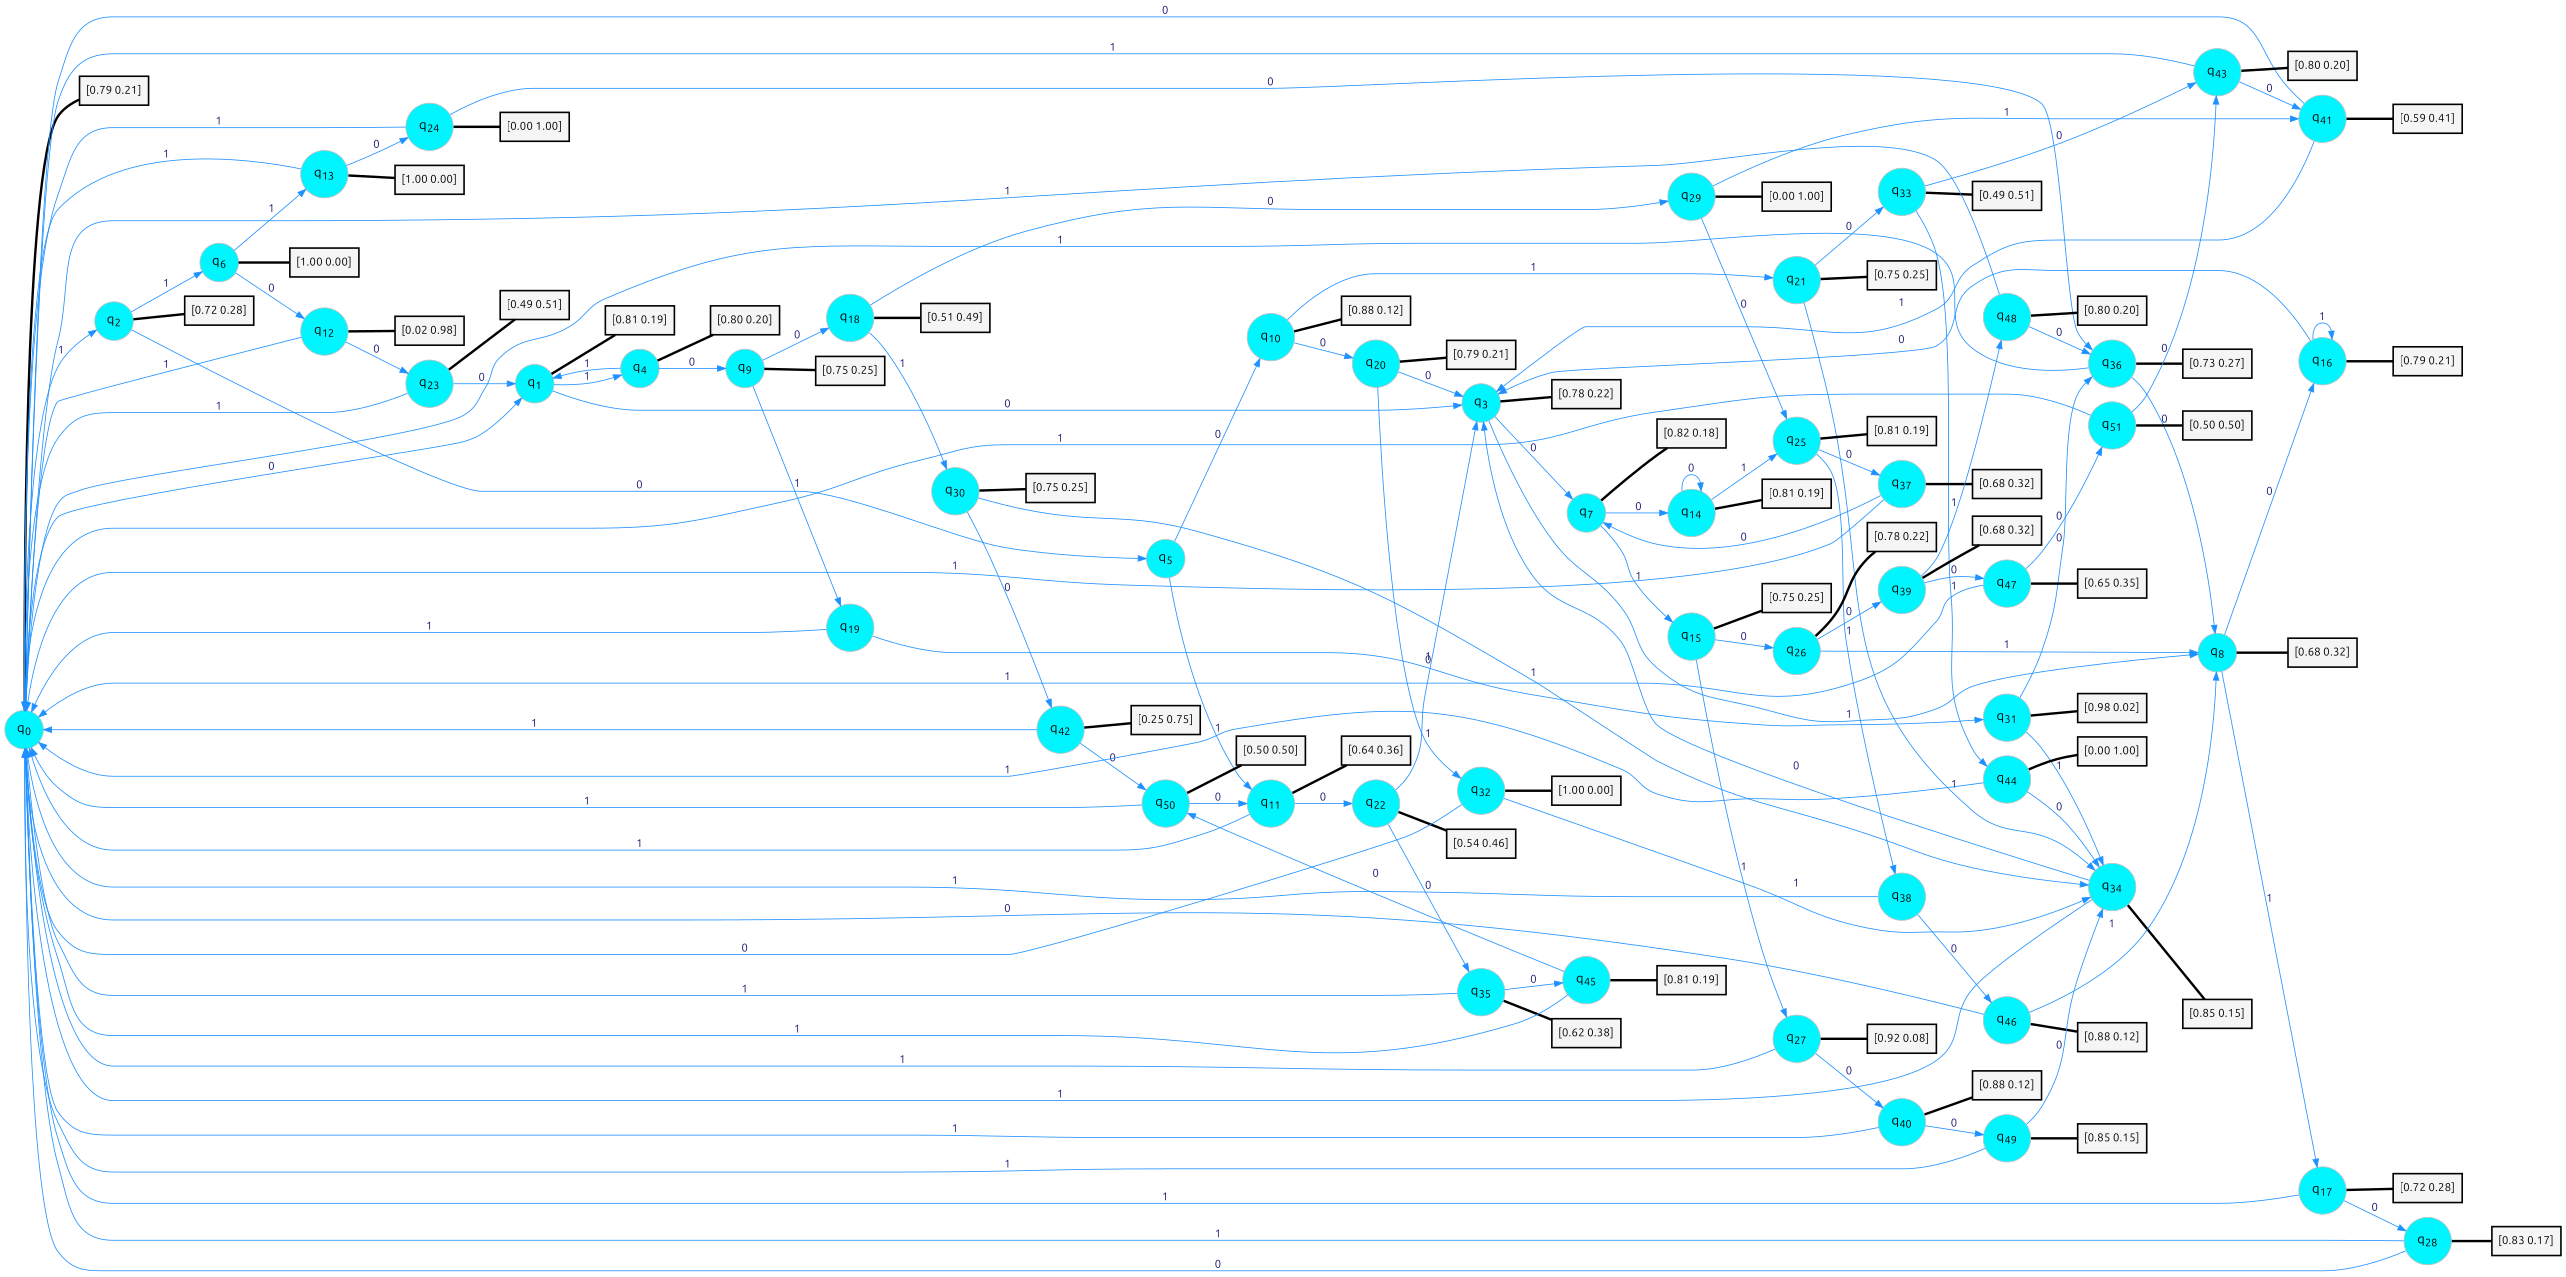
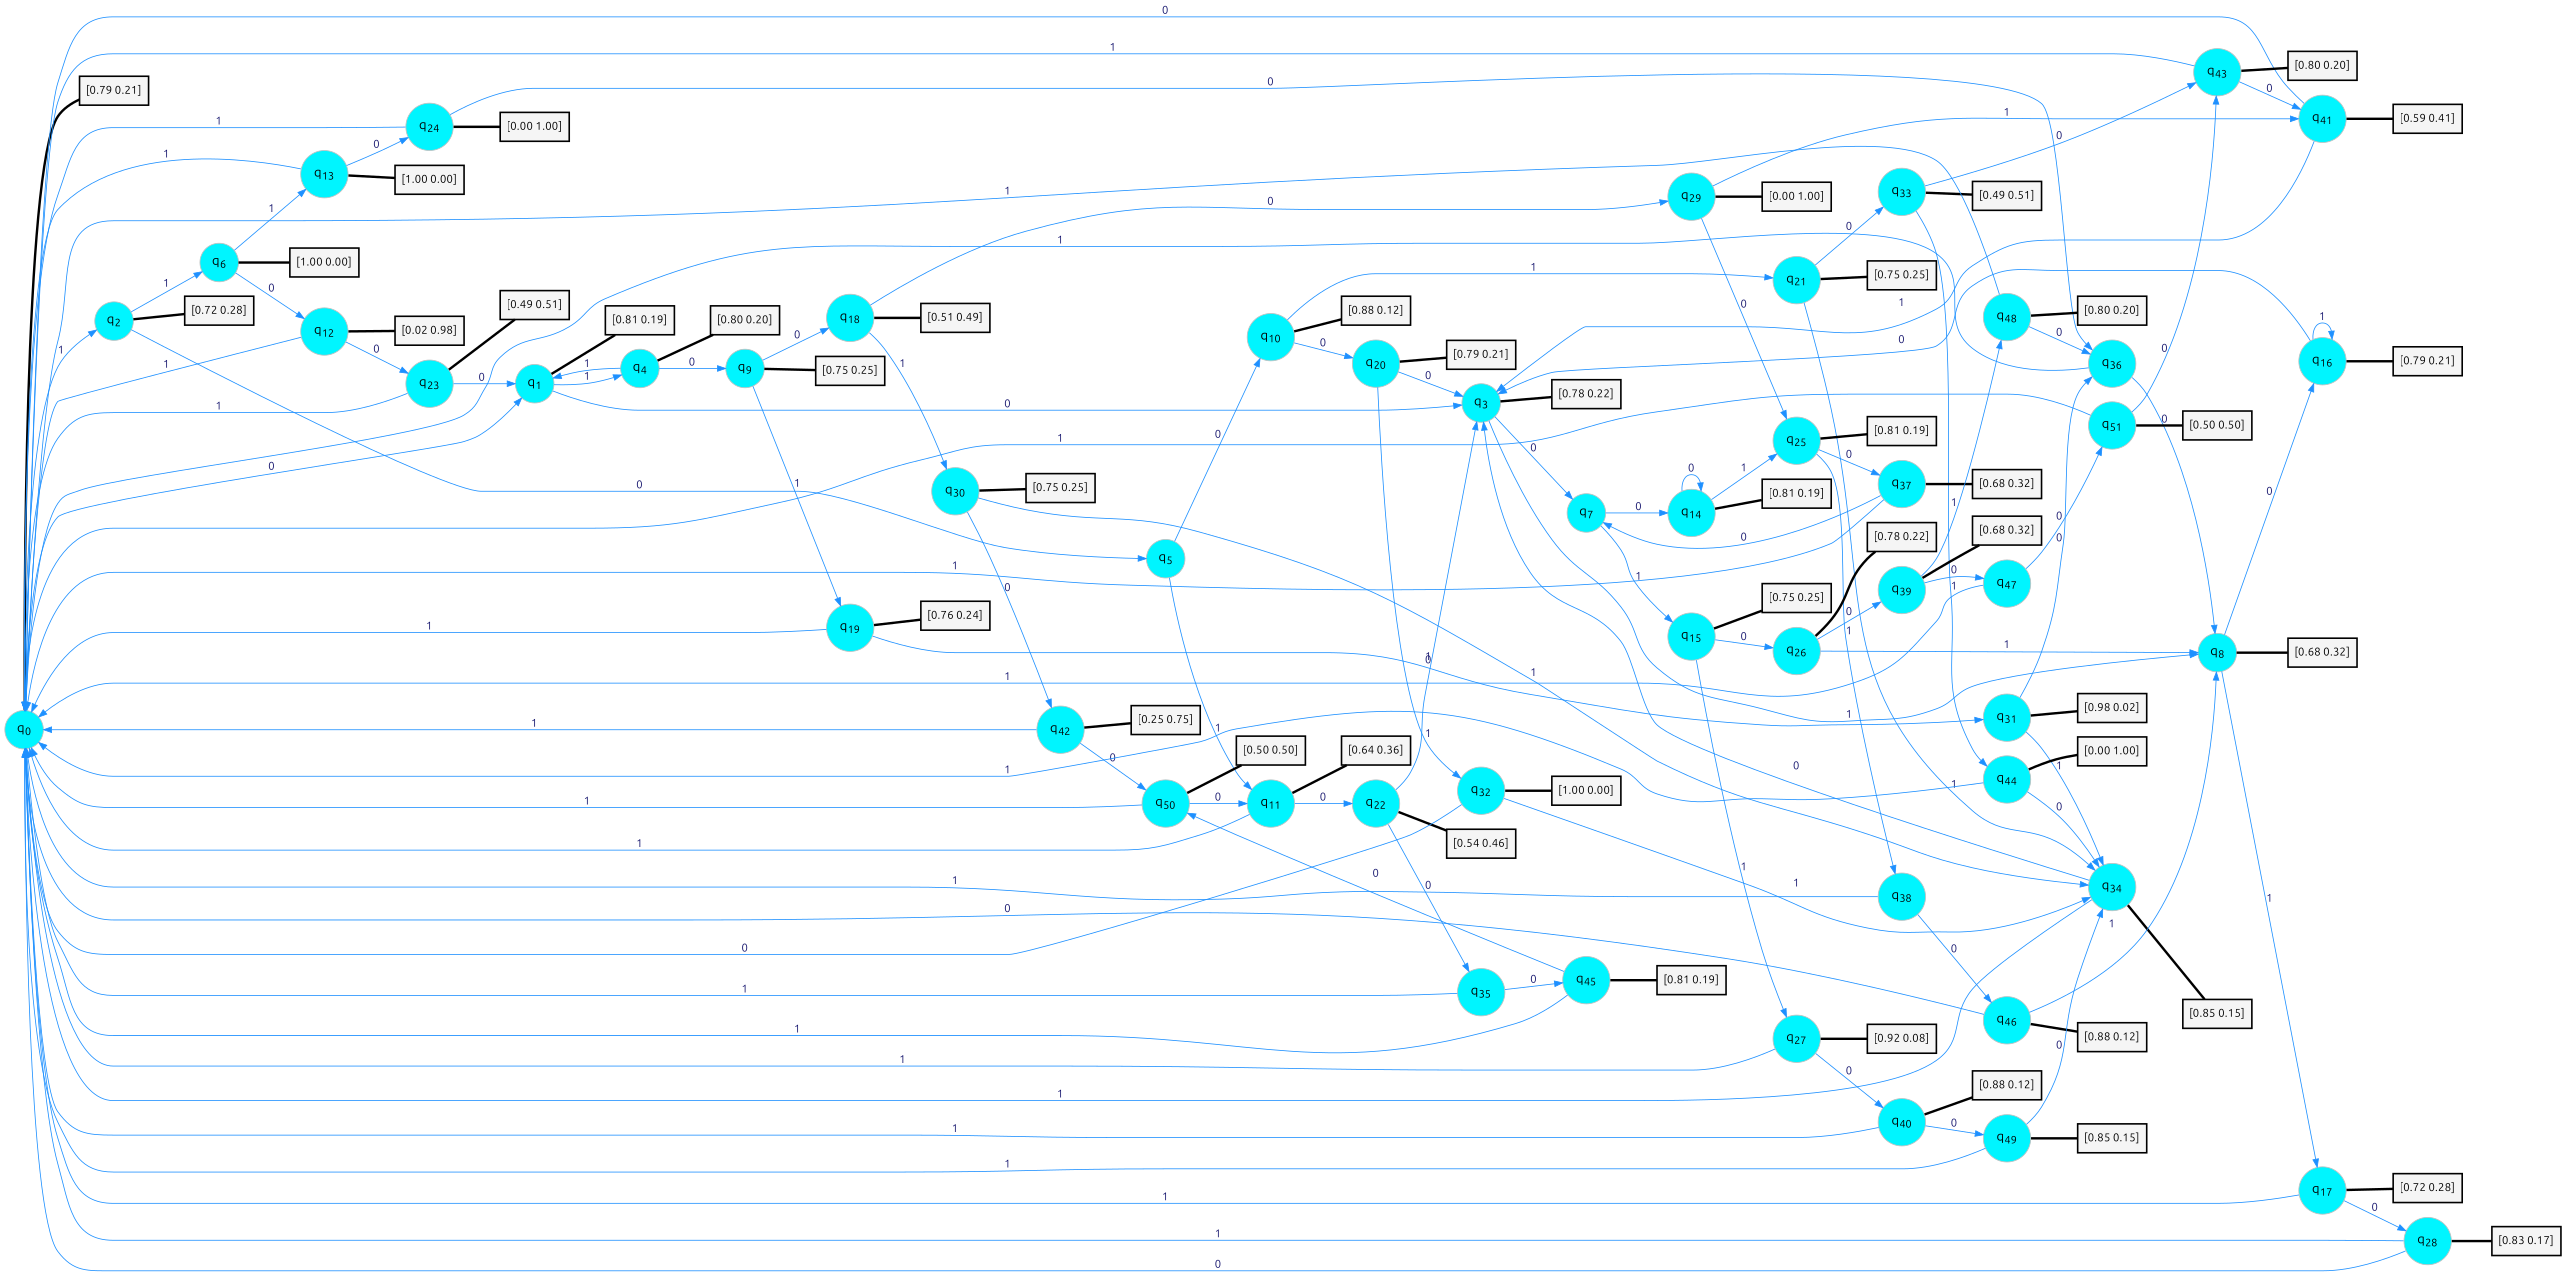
node "[0.73 0.27]": removed
node "[0.82 0.18]": removed
node "[0.65 0.35]": removed
node "[0.76 0.24]": added
node "[0.62 0.38]": removed
